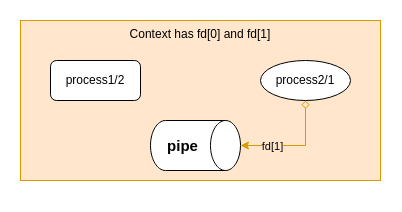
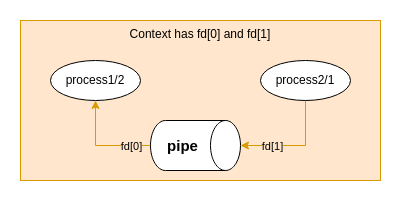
node "process1/2": shape rounded rectangle -> ellipse
edge "process2/1" -- "pipe": arrowhead diamond -> none
edge "pipe" -> "process1/2": added, label "fd[0]"
